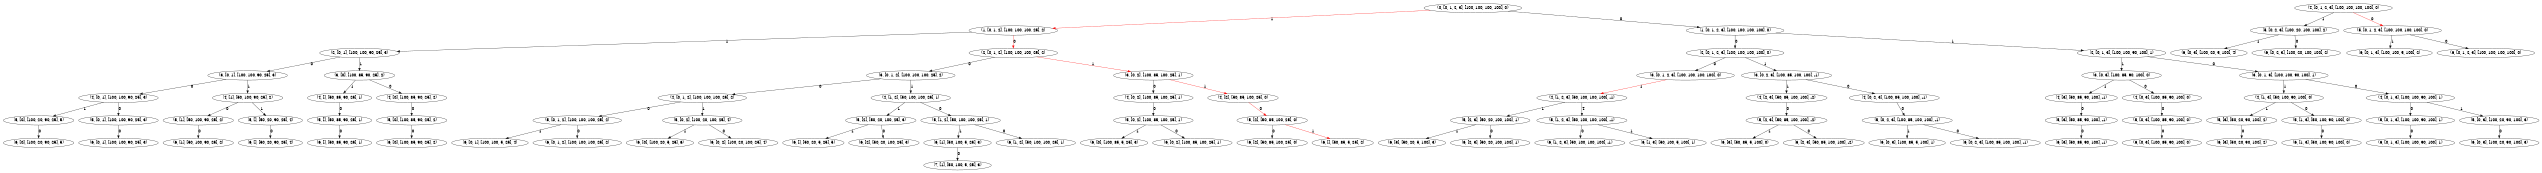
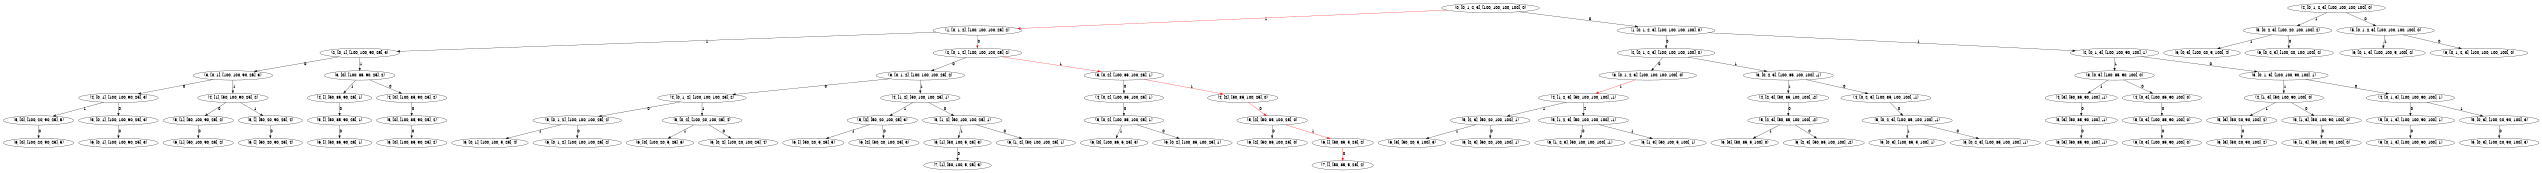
edge "(4, [0, 1, 2, 3], [100, 100, 100, 100], 0)" -> "(5, [0, 1, 2, 3], [100, 100, 100, 100], 0)": color red -> black
node "(7, [], [50, 85, 5, 25], 2)": added
